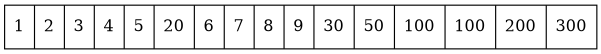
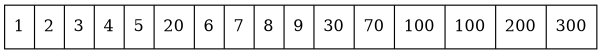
node "1": text "50" -> "70"
